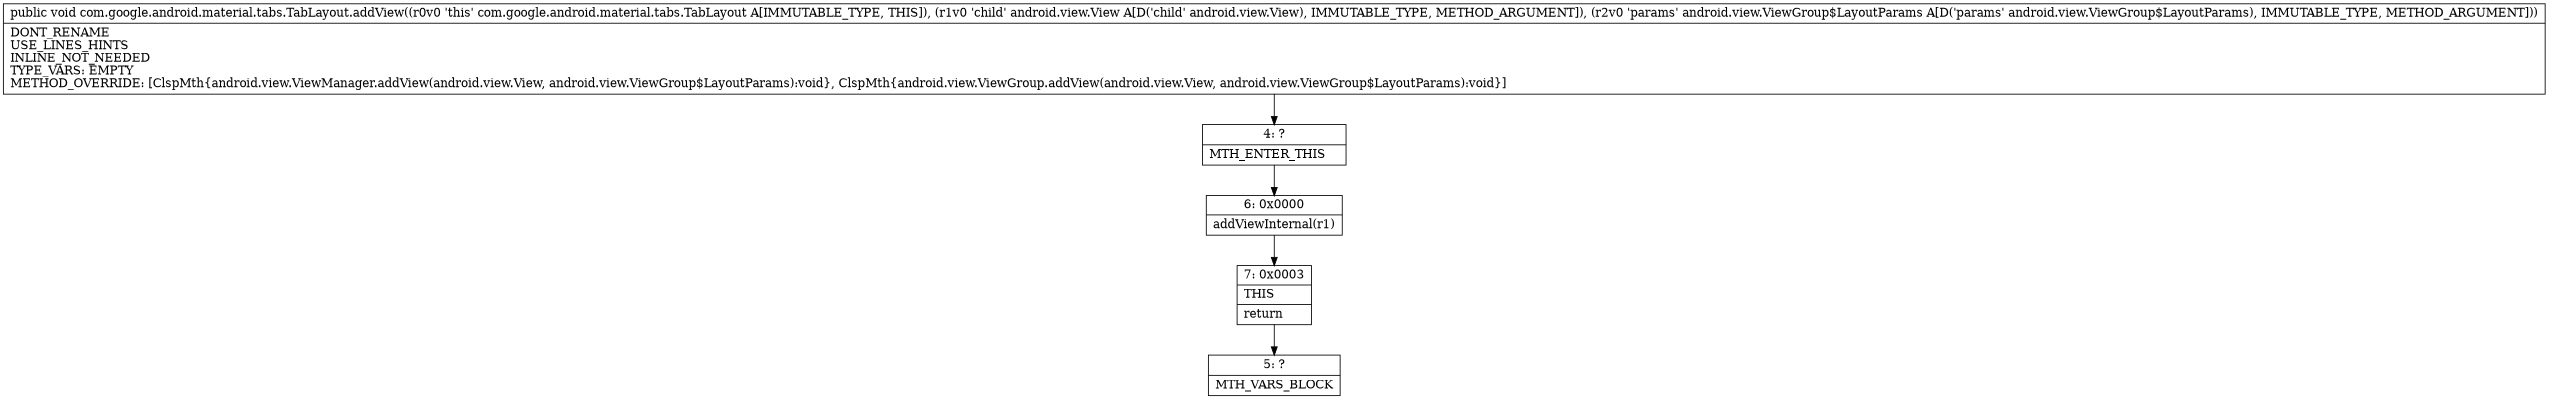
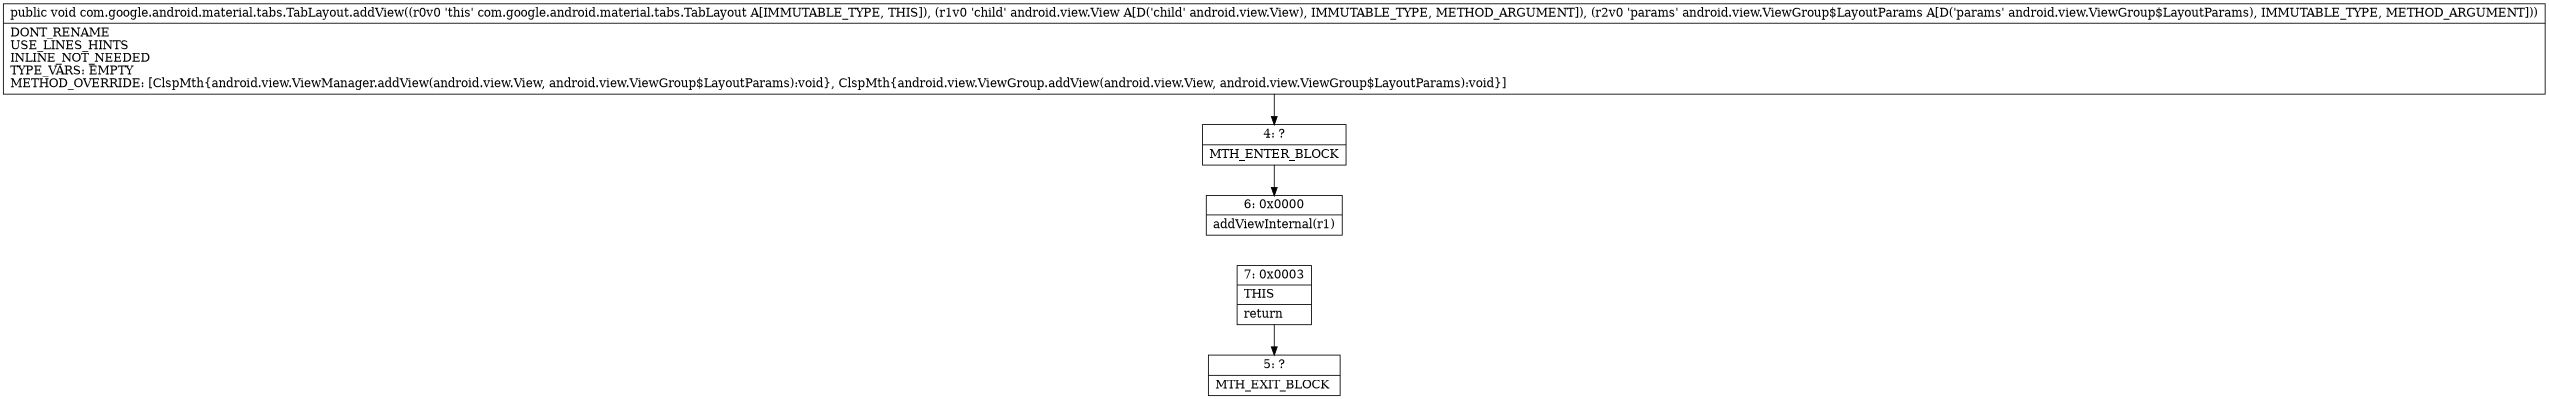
node "4: ?": text "MTH_ENTER_THIS" -> "MTH_ENTER_BLOCK"
edge "6: 0x0000" -> "7: 0x0003": removed
node "5: ?": text "MTH_VARS_BLOCK" -> "MTH_EXIT_BLOCK"
